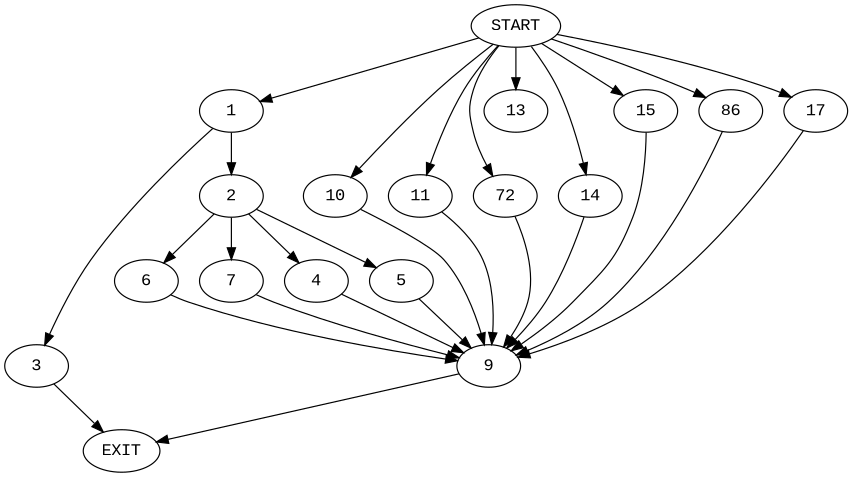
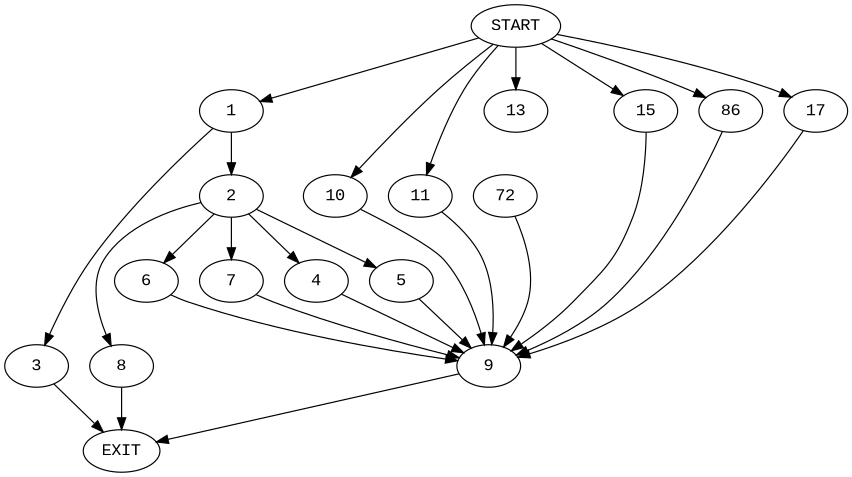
edge "START" -> "72": removed
node "14": removed
node "8": added
